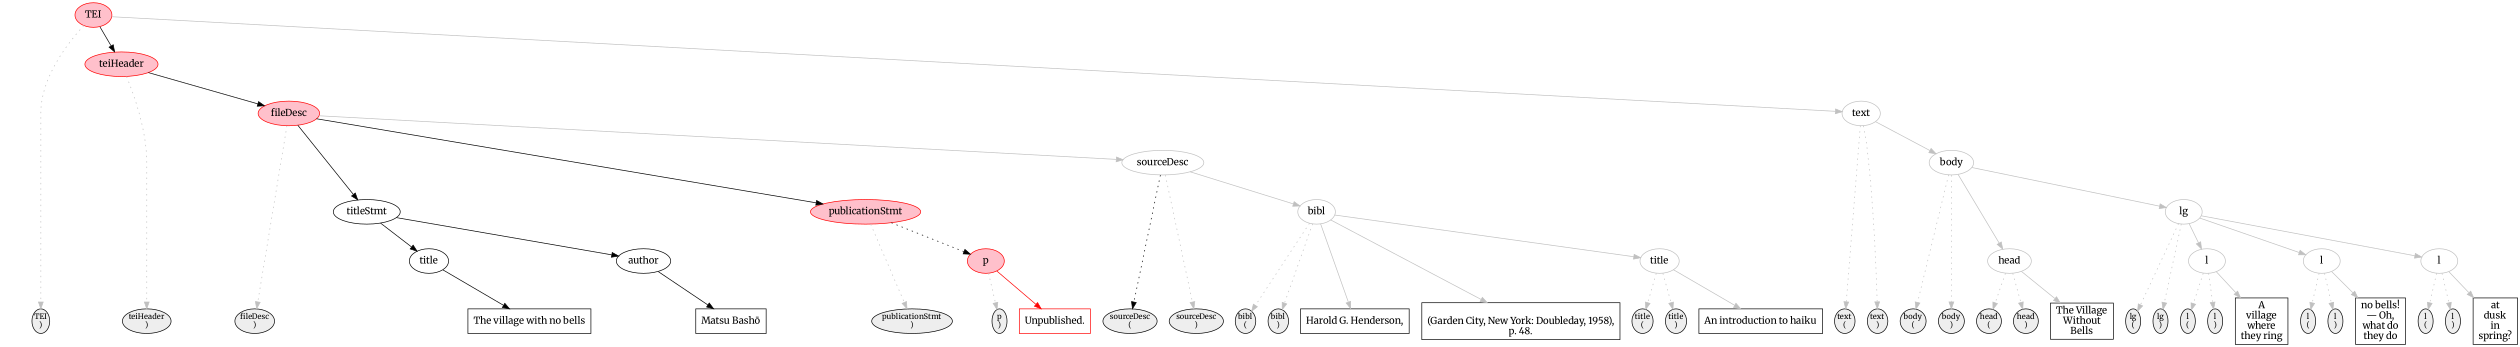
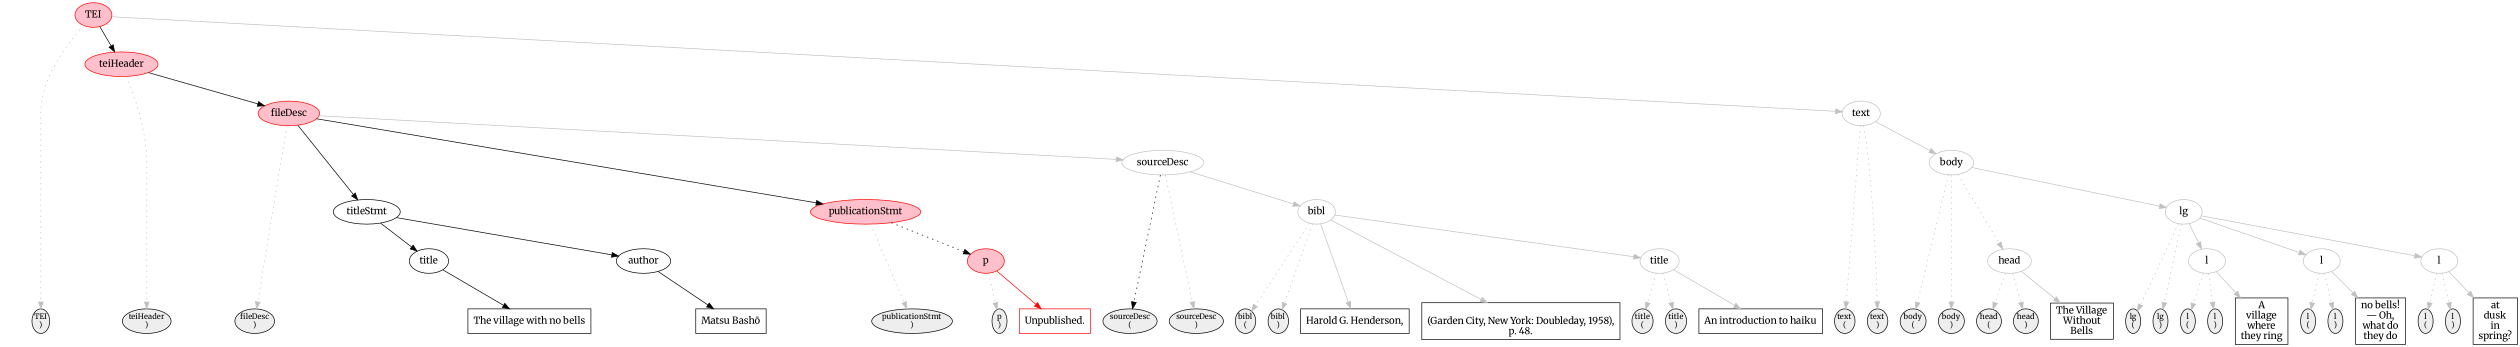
edge "body" -> "head": style solid -> dotted
